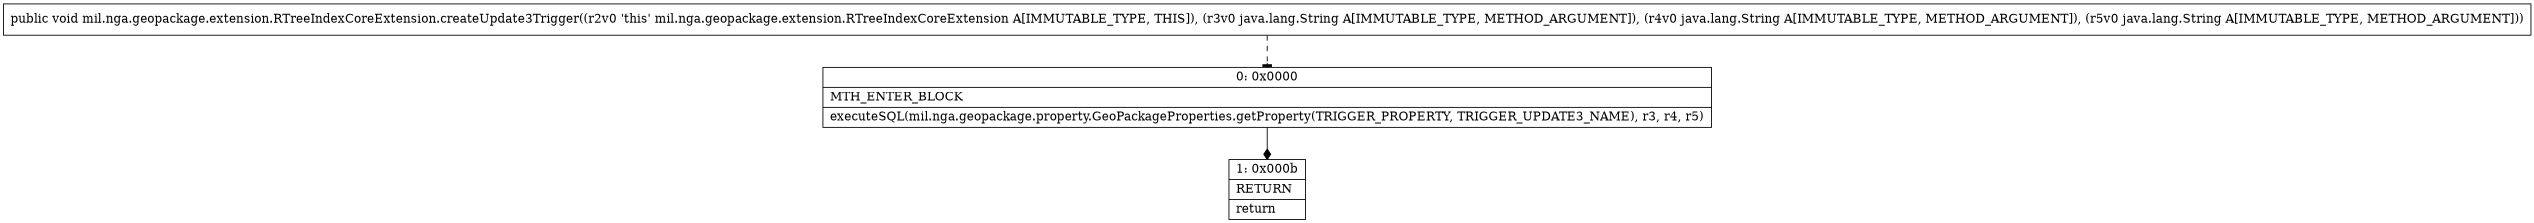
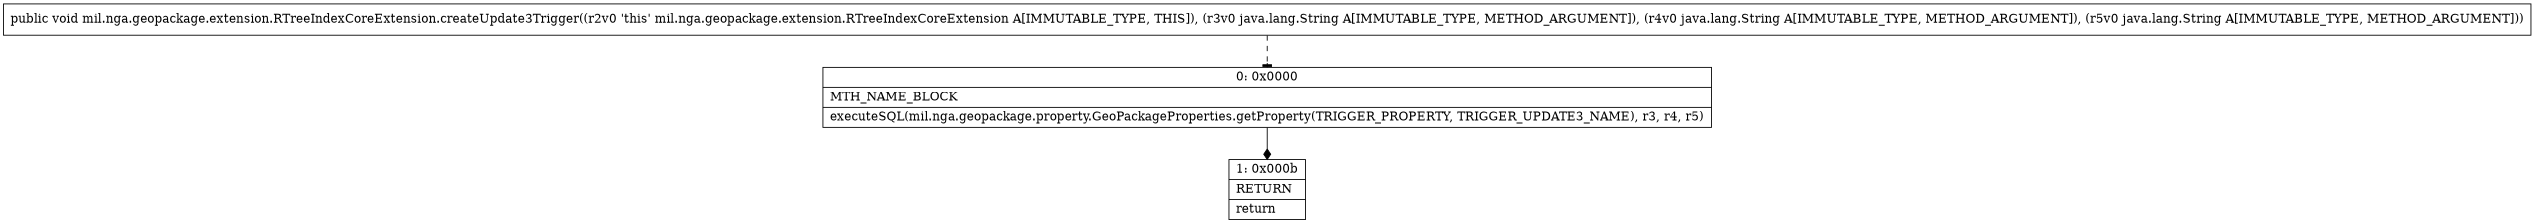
node "0: 0x0000": text "MTH_ENTER_BLOCK" -> "MTH_NAME_BLOCK"
